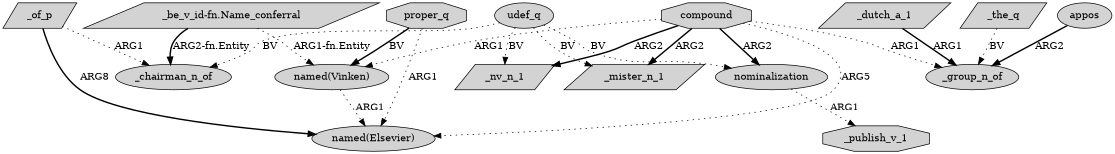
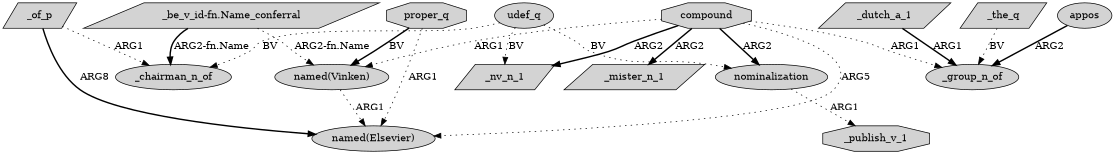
edge "_be_v_id-fn.Name_conferral" -> "_chairman_n_of": label "ARG2-fn.Entity" -> "ARG2-fn.Name"
edge "_be_v_id-fn.Name_conferral" -> "named(Vinken)": label "ARG1-fn.Entity" -> "ARG2-fn.Name"
edge "udef_q" -> "_mister_n_1": removed, label "BV"
